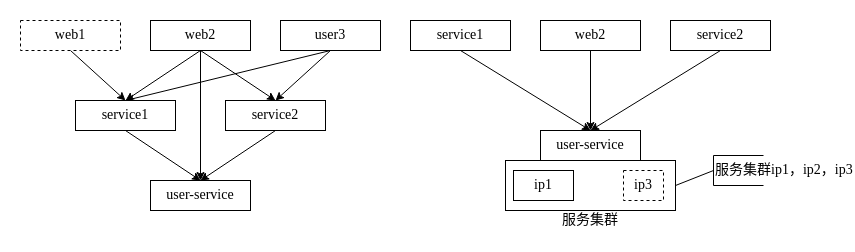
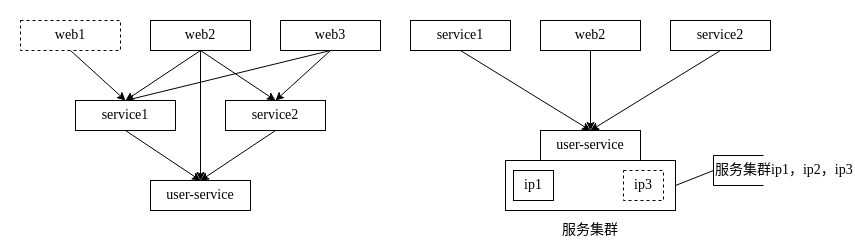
node "user3": label "user3" -> "web3"
node "ip1": size 60x30 -> 40x30
node "服务集群": moved (591, 221) -> (591, 231)
